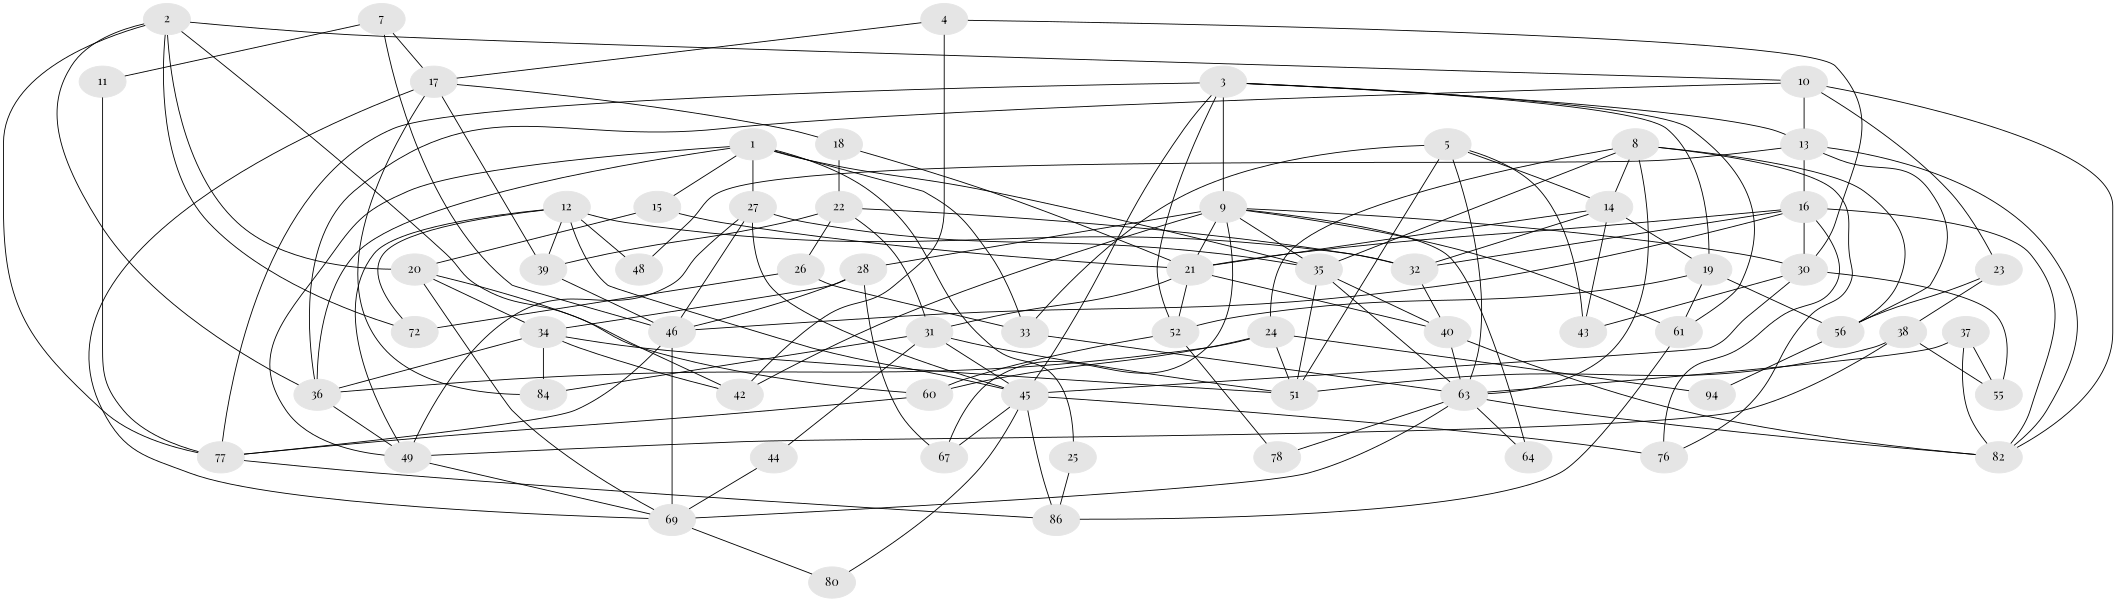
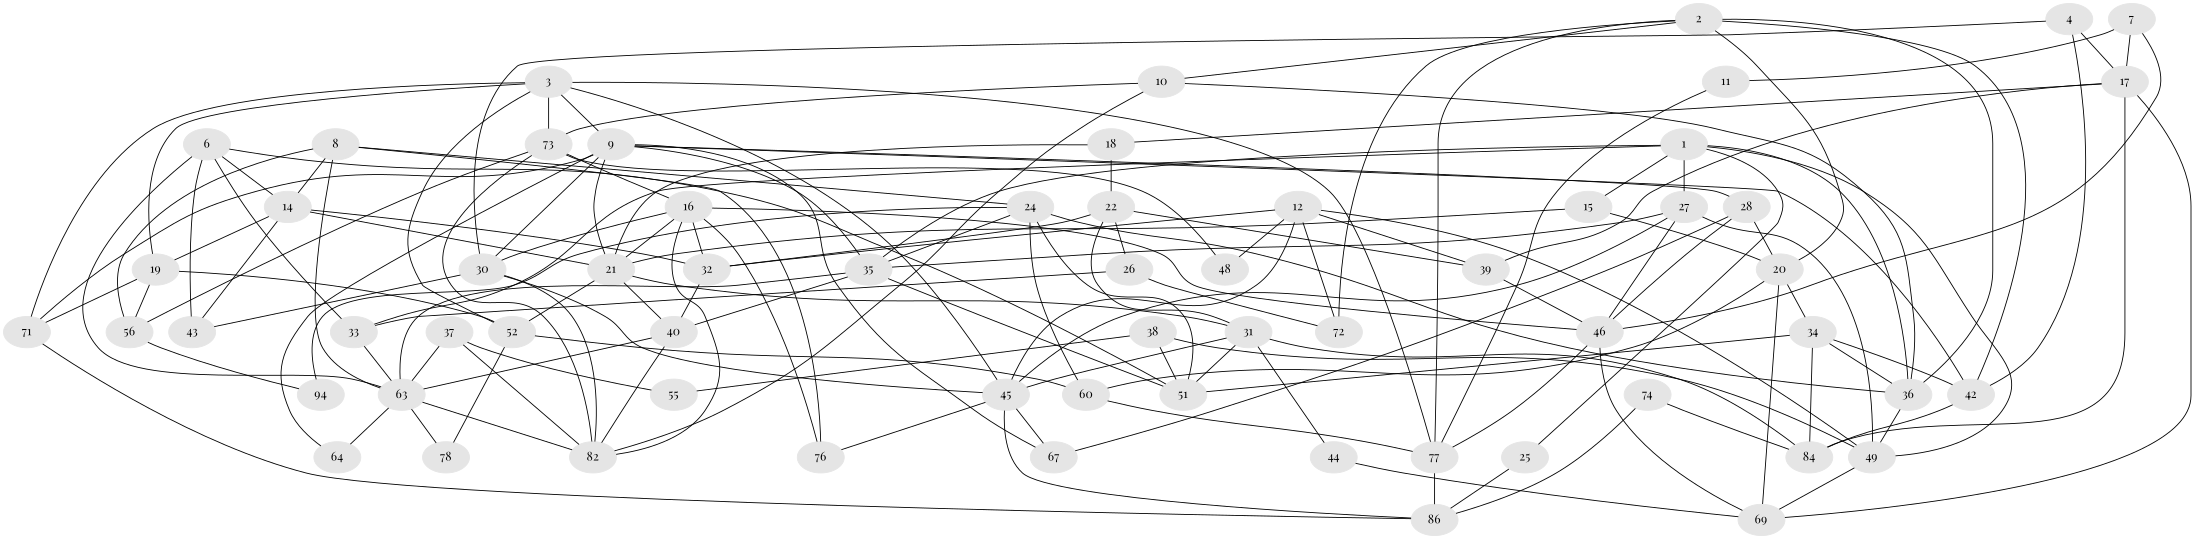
node "5": label "5" -> "6"
node "13": label "13" -> "73"
edge "8" -- "35": now "24" -- "35"
node "23": removed
edge "30" -- "55": now "30" -- "82"
edge "28" -- "34": now "28" -- "20"
node "61": label "61" -> "71"
node "74": added
edge "42" -- "84": added
edge "63" -- "69": removed
node "80": removed
